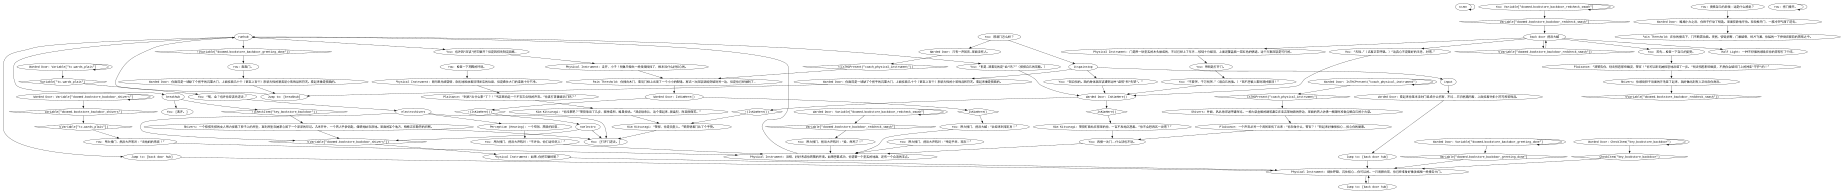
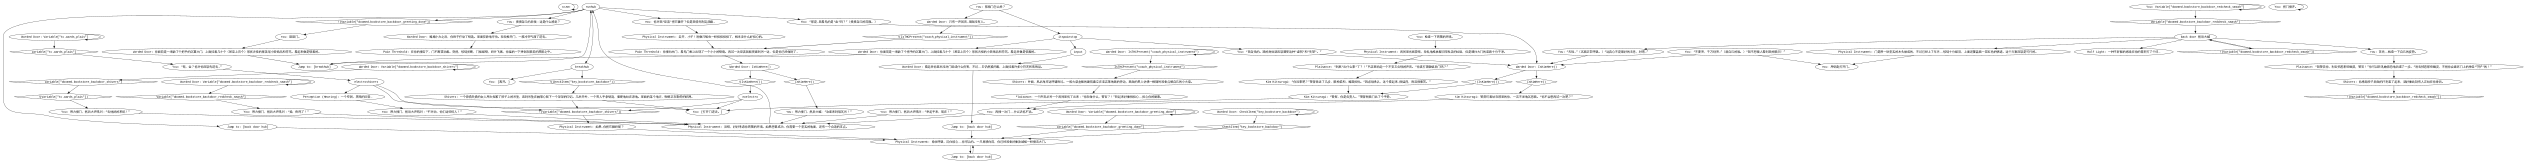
edge "runhub" -> "You: 摸摸自己的后颈：这是什么感觉？": added
edge "You: 用钥匙打开门。" -> "You: “不要哭，千万别哭…”（扇自己的脸。）“我不想被人看到我掉眼泪！”": reversed
